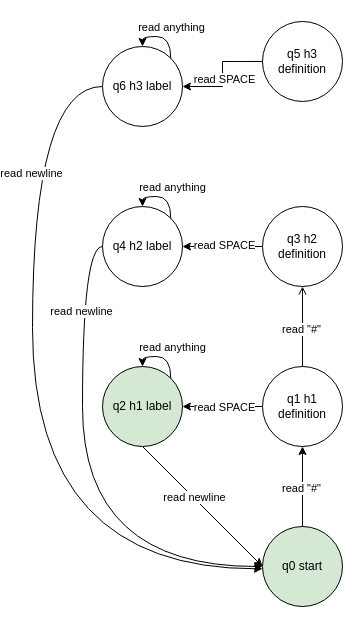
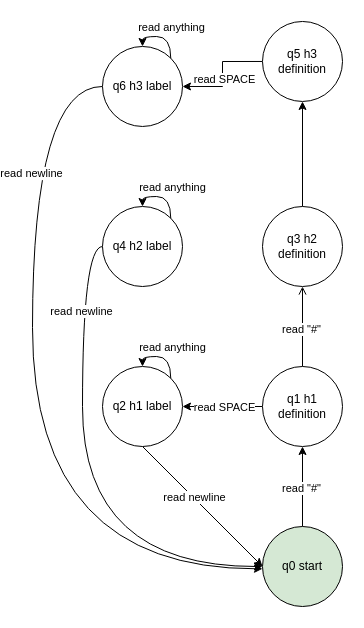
edge "q3 h2 definition" -> "q5 h3 definition": added
edge "q3 h2 definition" -> "q4 h2 label": removed, label "read SPACE"
node "q2 h1 label": fillcolor #d5e8d4 -> #ffffff
